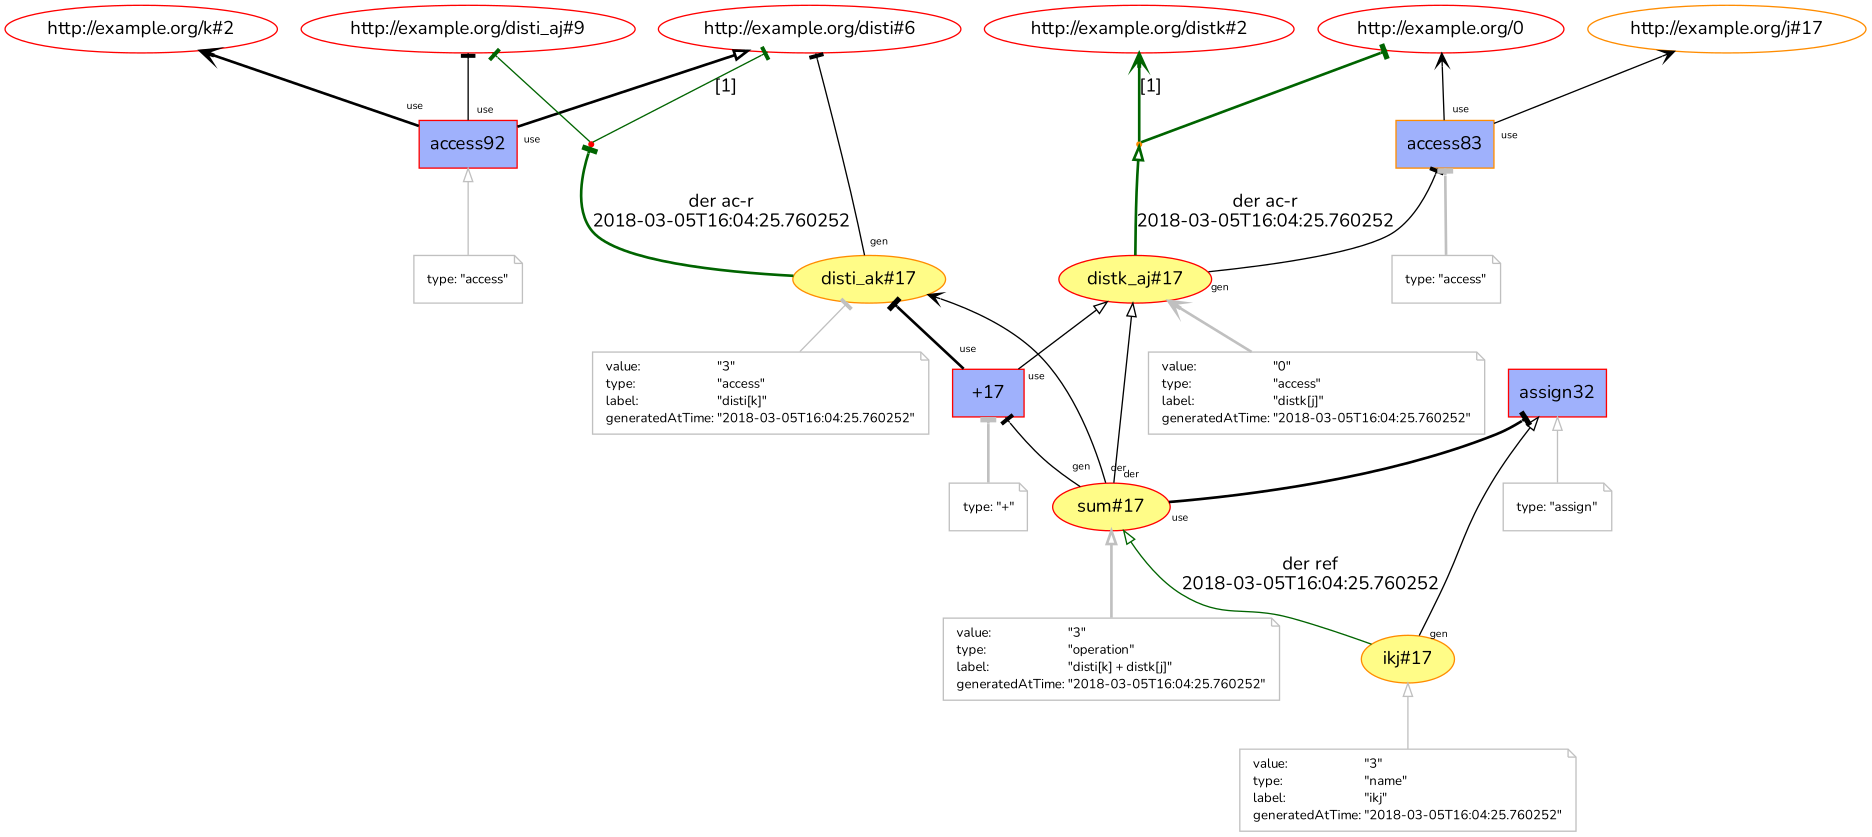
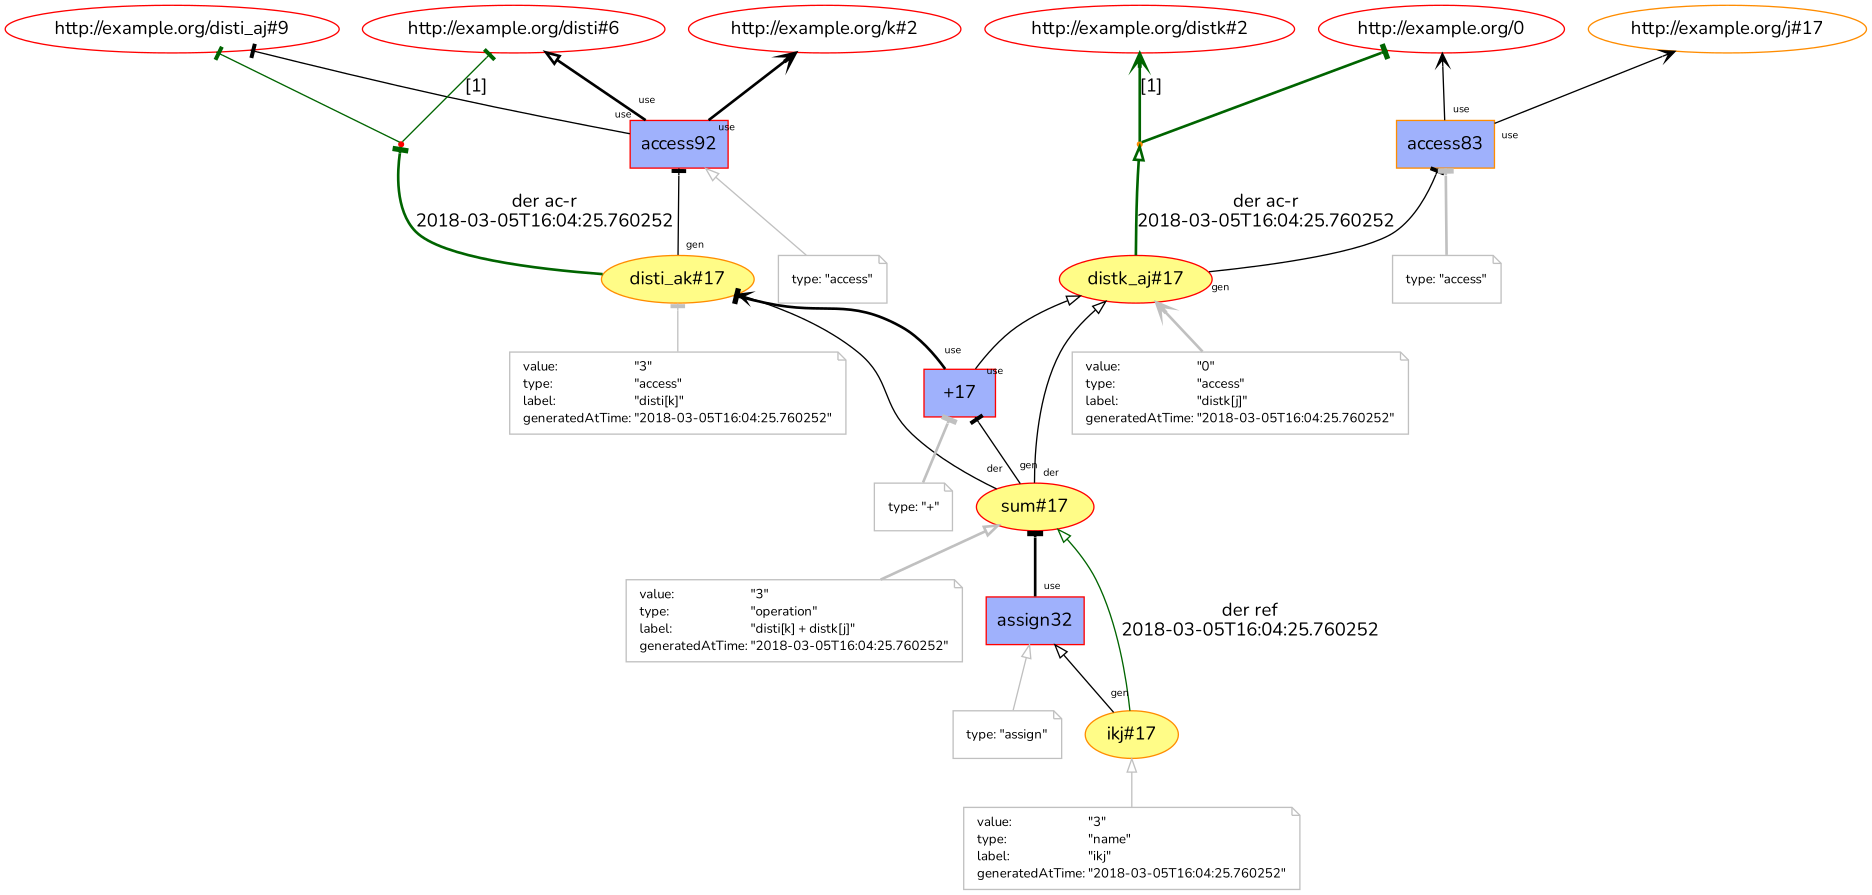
edge "disti_ak#17" -> "http://example.org/disti#6": now "disti_ak#17" -> "access92"
edge "sum#17" -> "assign32": reversed
